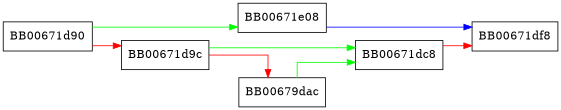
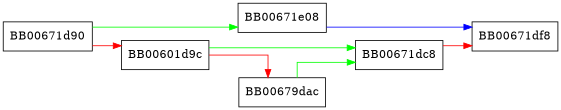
node "BB00671d9c": label "BB00671d9c" -> "BB00601d9c"
